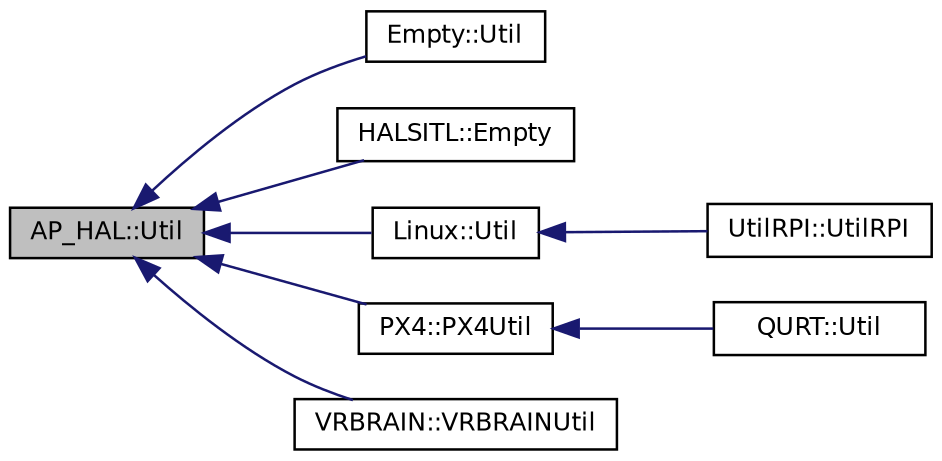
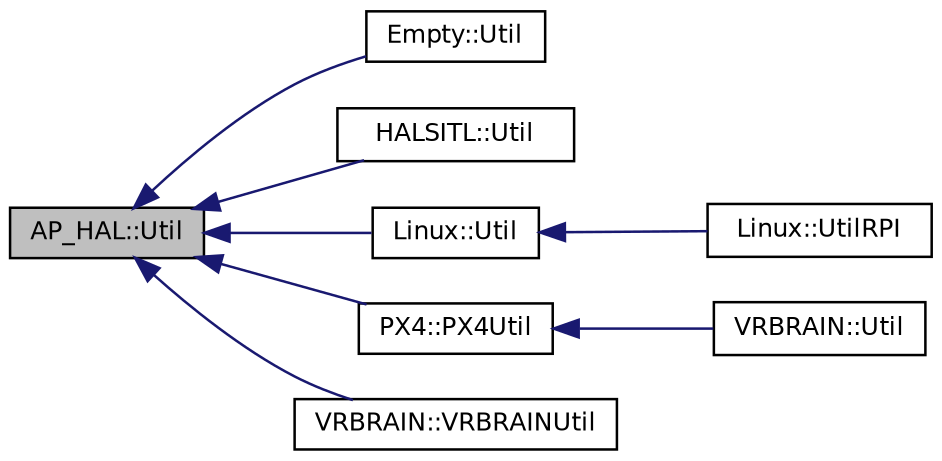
node "HALSITL::Empty": label "HALSITL::Empty" -> "HALSITL::Util"
node "UtilRPI::UtilRPI": label "UtilRPI::UtilRPI" -> "Linux::UtilRPI"
node "QURT::Util": label "QURT::Util" -> "VRBRAIN::Util"
